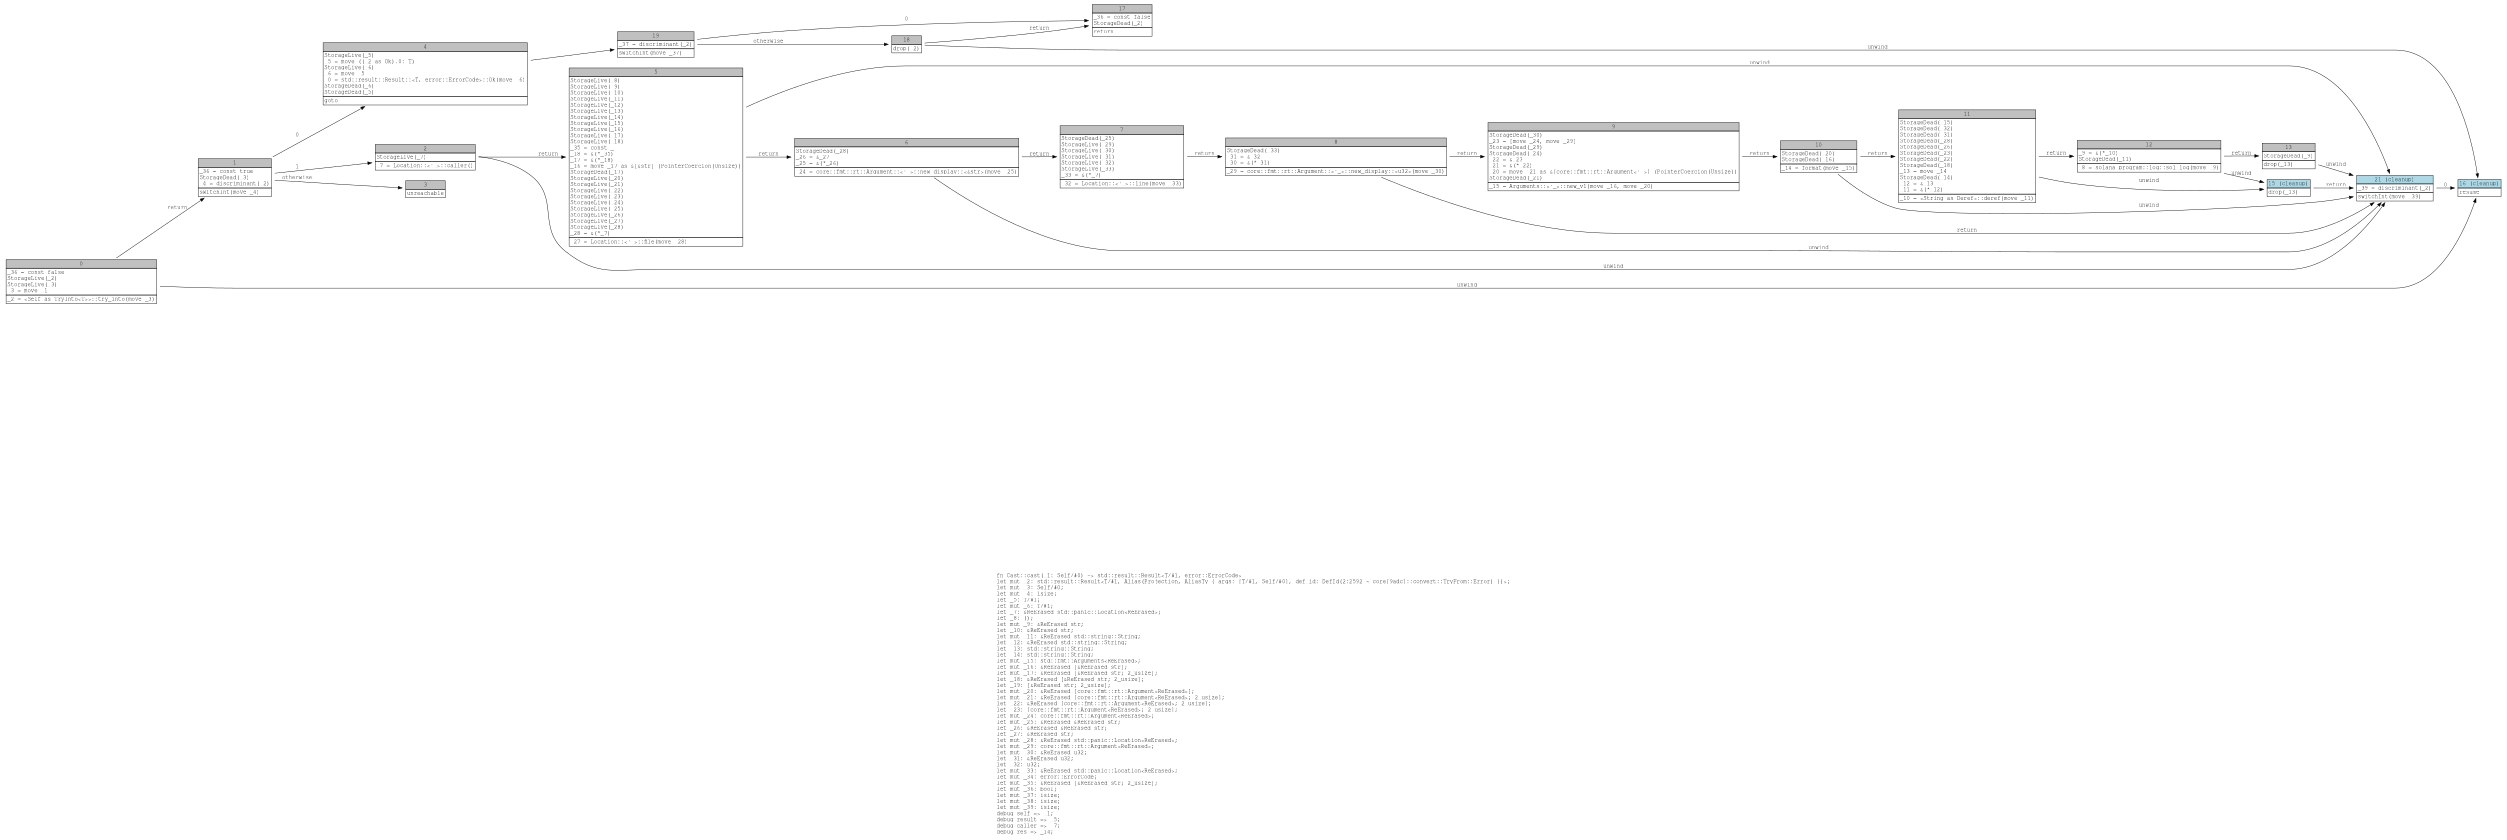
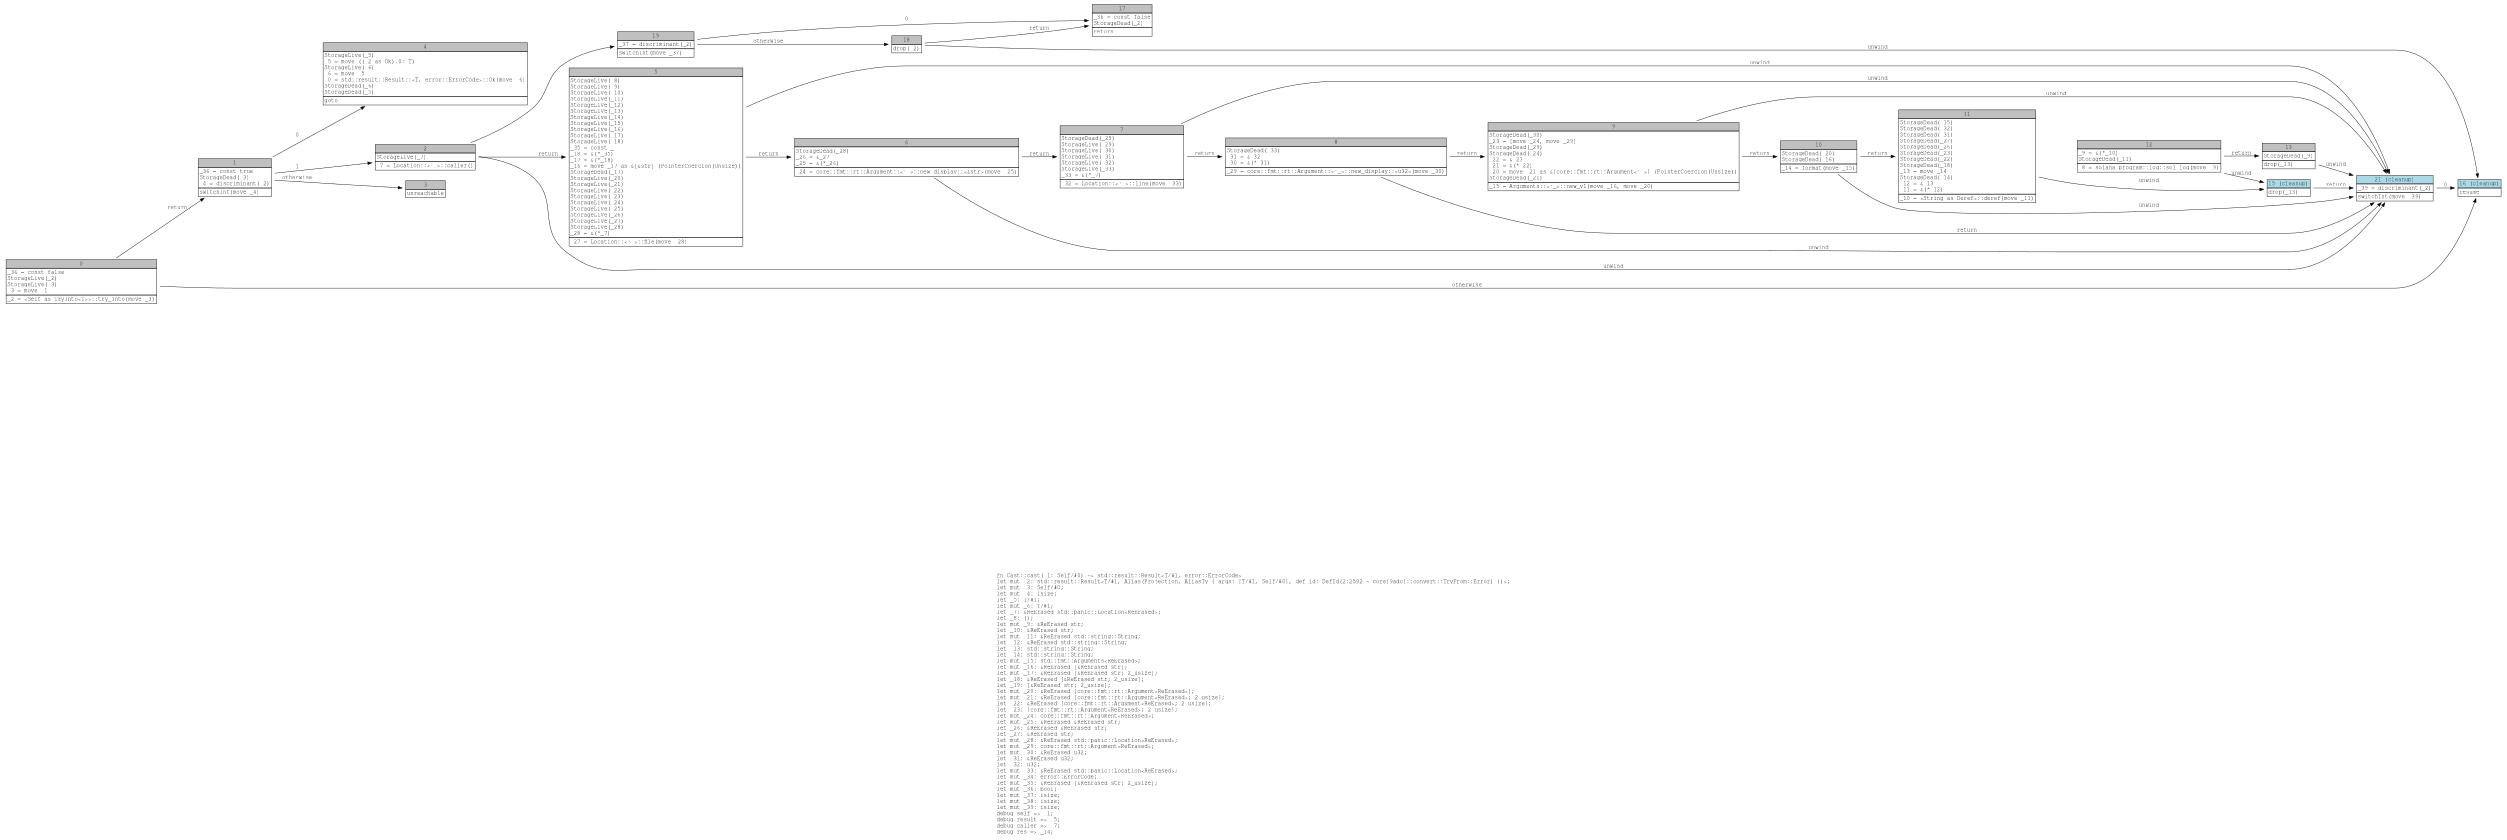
edge "4" -> "19": now "2" -> "19"
edge "7" -> "21 (cleanup)": added, label "unwind"
edge "9" -> "21 (cleanup)": added, label "unwind"
node "11": text "StorageDead(_28)" -> "StorageDead(_27)"
edge "11" -> "12": removed, label "return"
edge "0" -> "16 (cleanup)": label "unwind" -> "otherwise"
